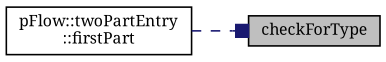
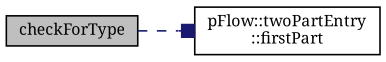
edge "pFlow::twoPartEntry ::firstPart" -> "checkForType": reversed
